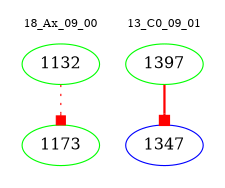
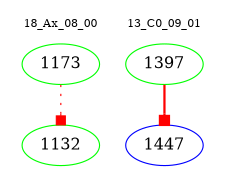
cluster "18_Ax_09_00": label "18_Ax_09_00" -> "18_Ax_08_00"
edge "1132" -> "1173": reversed
node "1347": label "1347" -> "1447"
